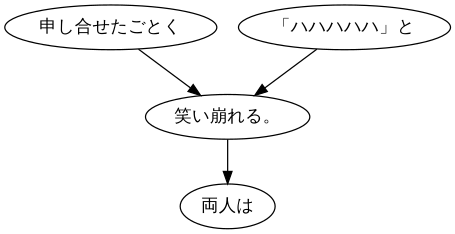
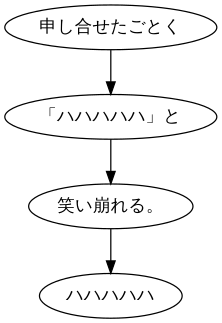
edge "申し合せたごとく" -> "笑い崩れる。": now "申し合せたごとく" -> "「ハハハハハ」と"
node "両人は": label "両人は" -> "ハハハハハ"
